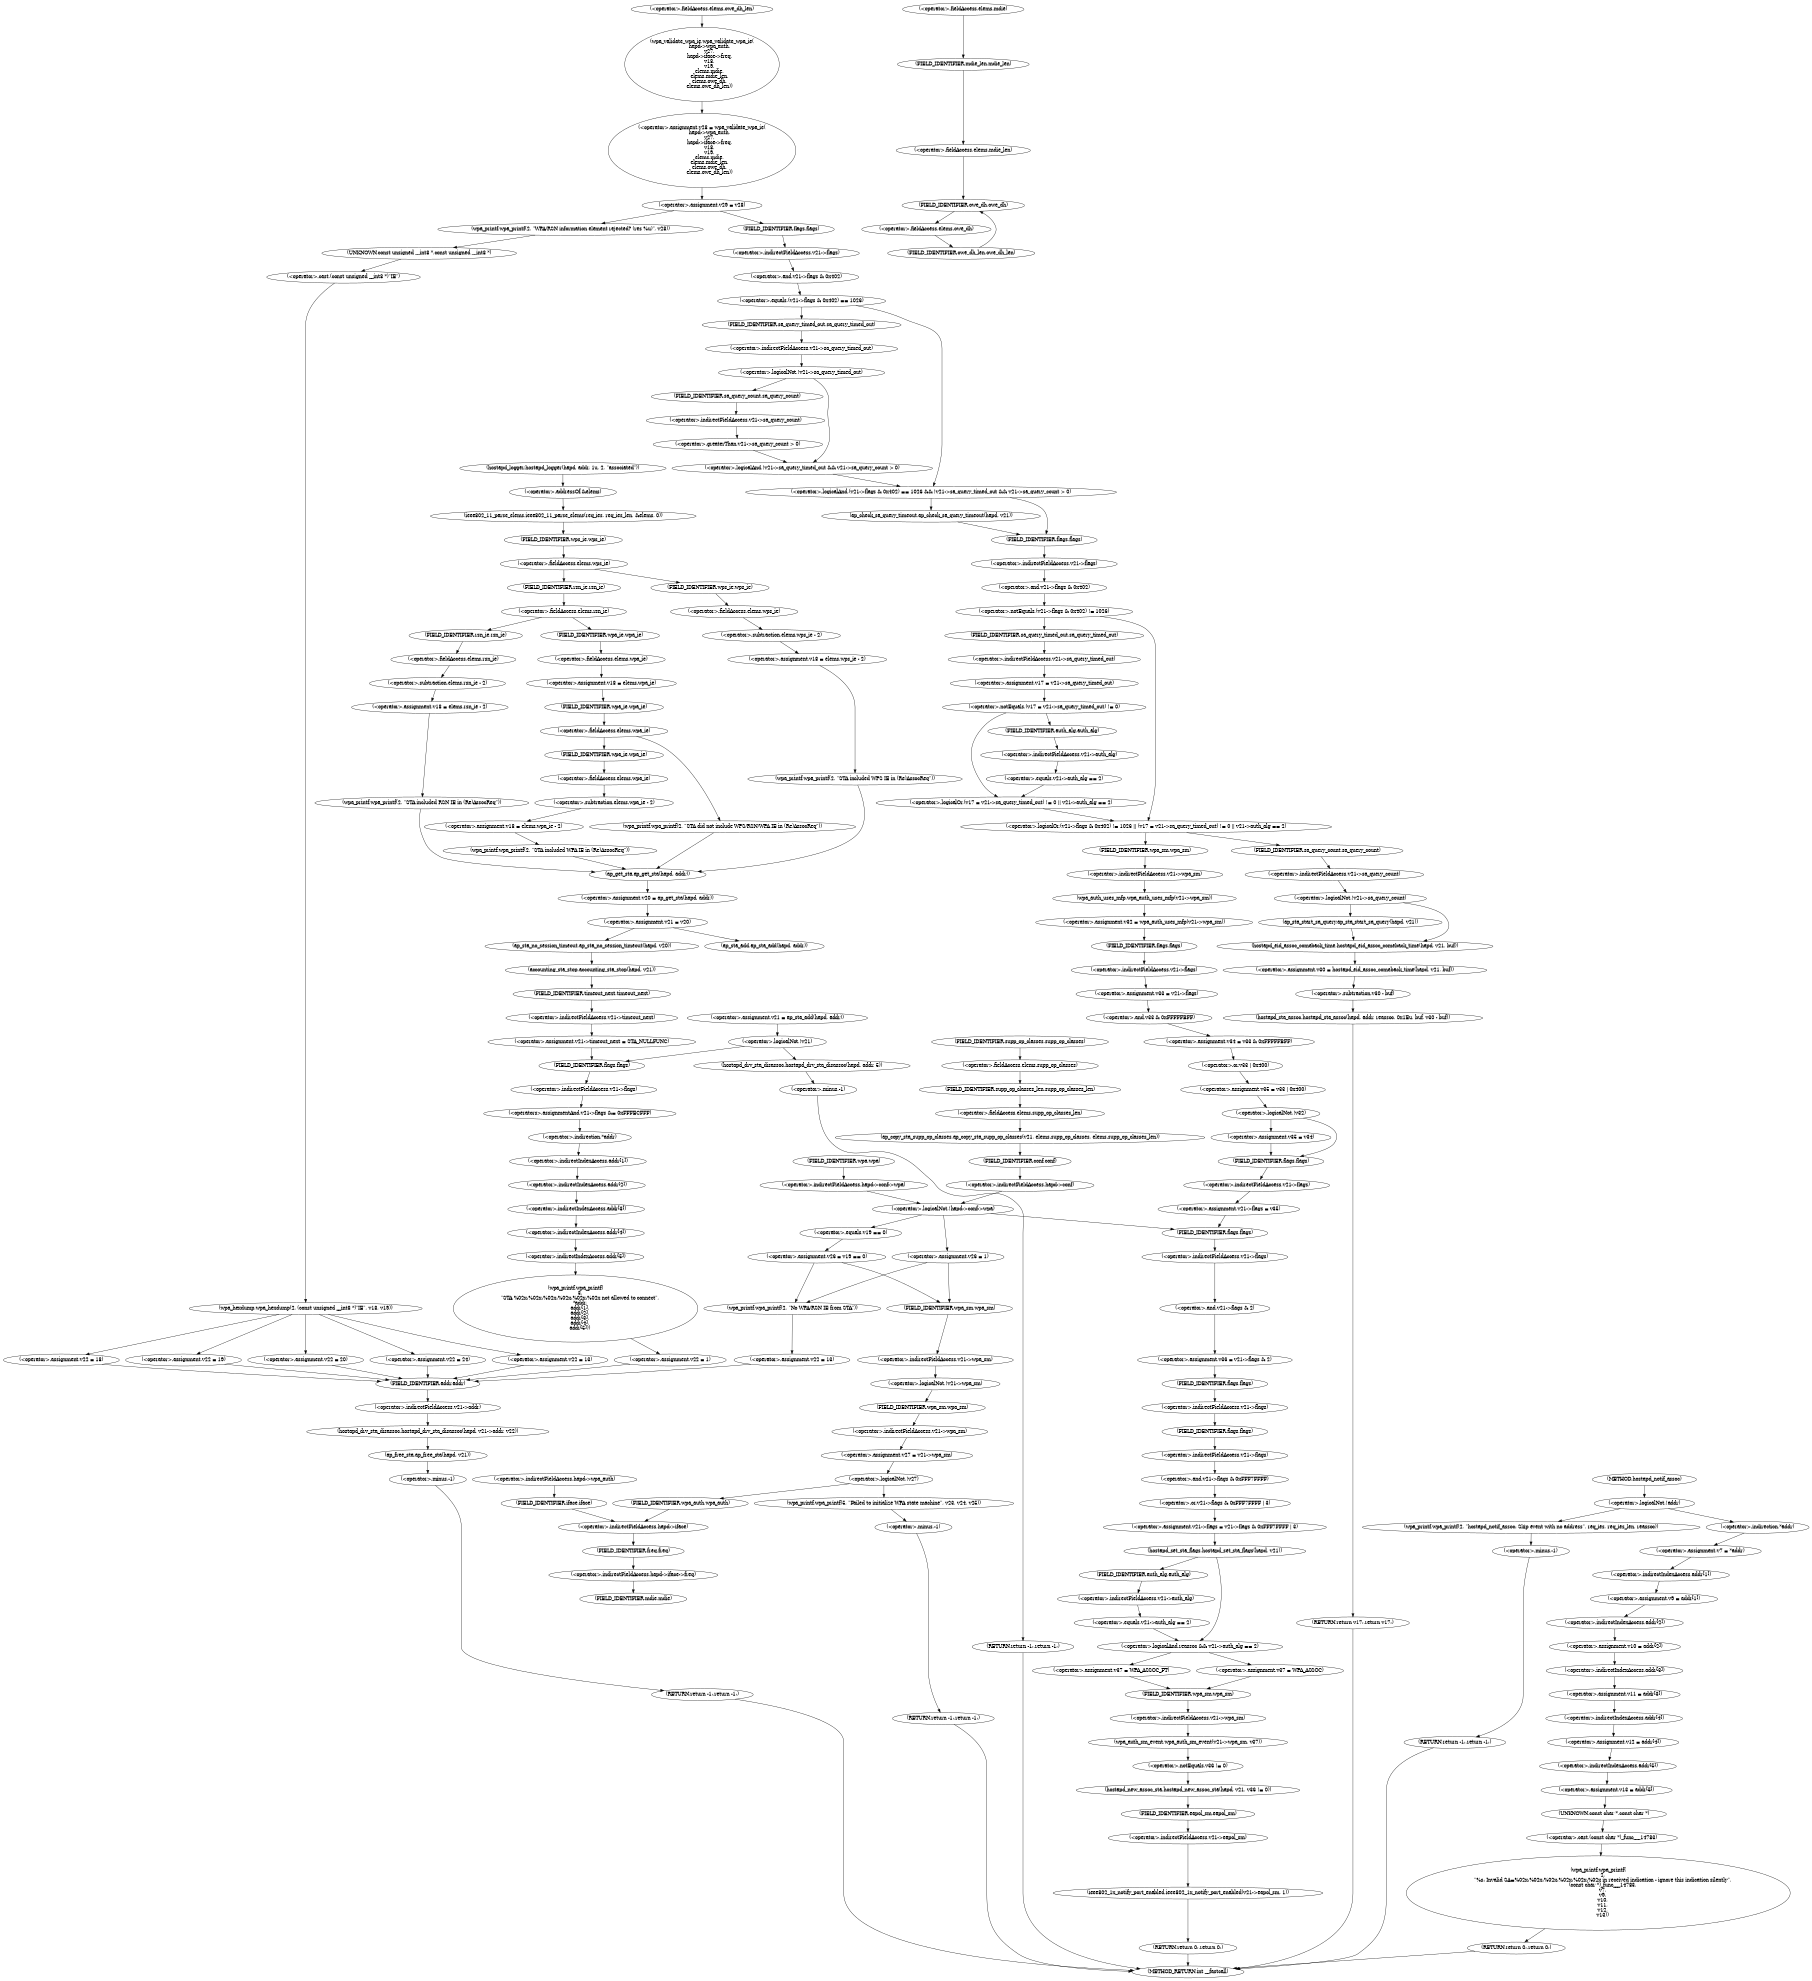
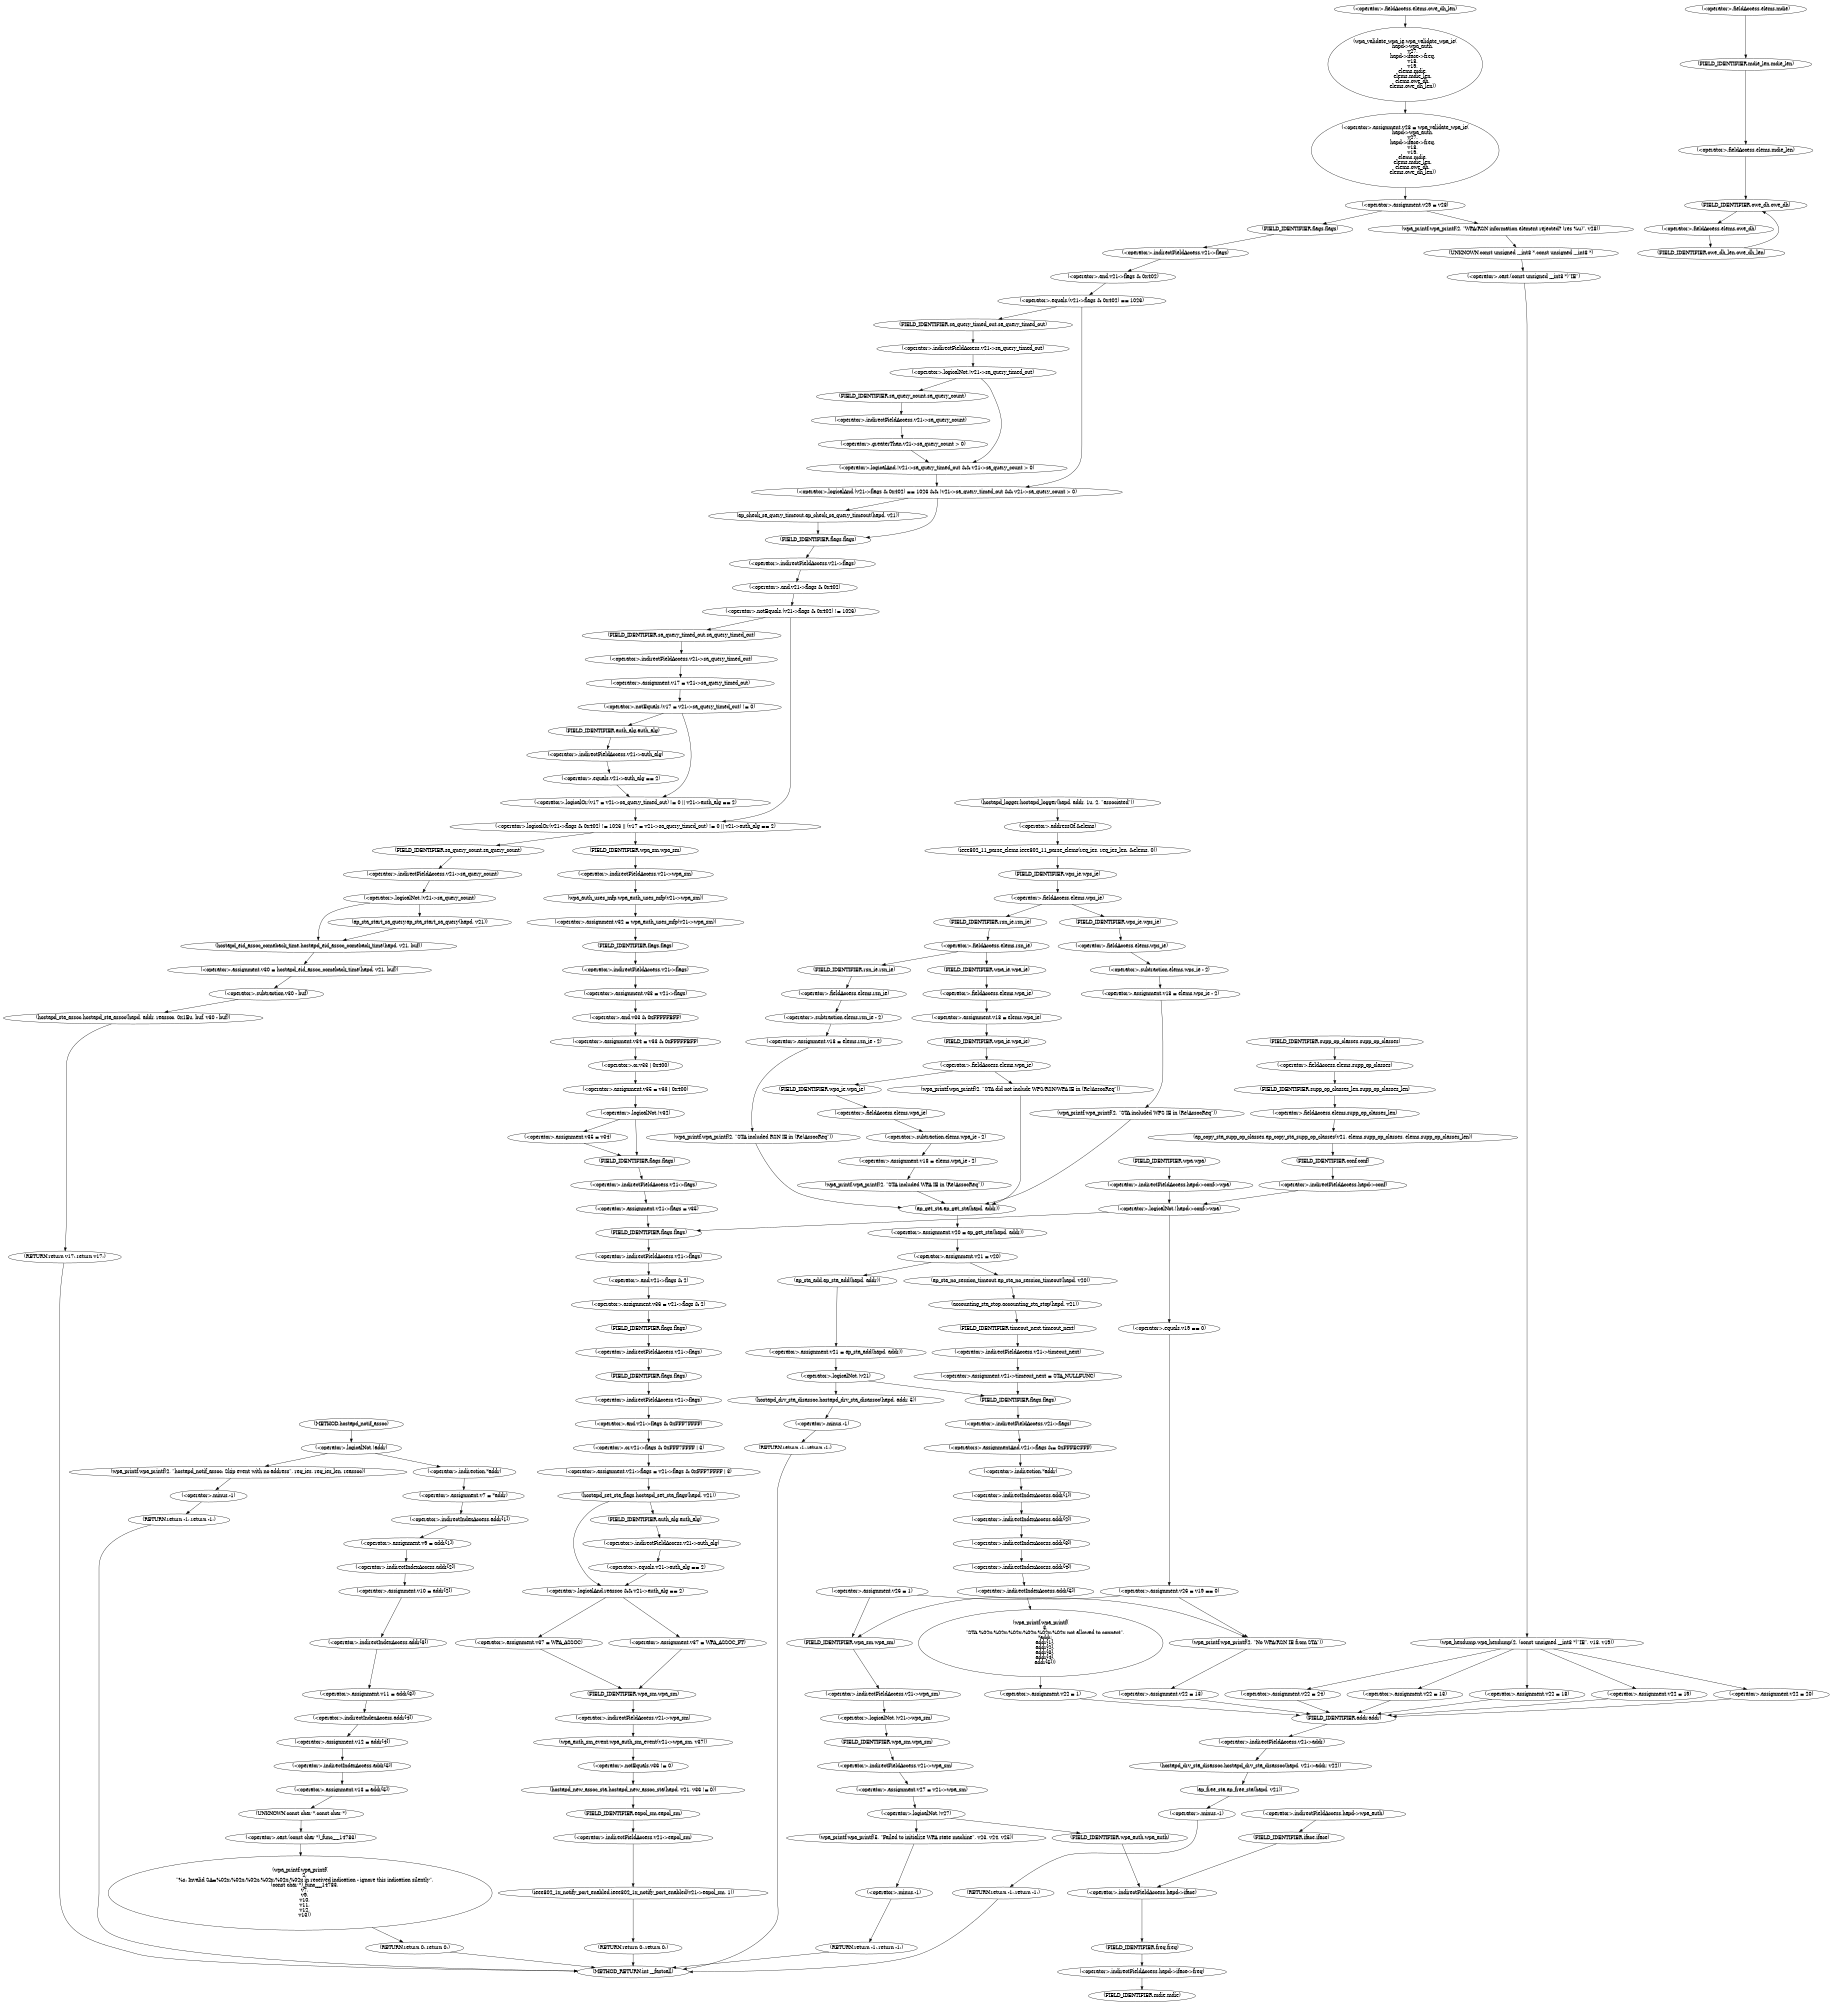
edge "(<operator>.logicalNot,!hapd->conf->wpa)" -> "(<operator>.assignment,v26 = 1)": removed
edge "(ap_sta_add,ap_sta_add(hapd, addr))" -> "(<operator>.assignment,v21 = ap_sta_add(hapd, addr))": added
